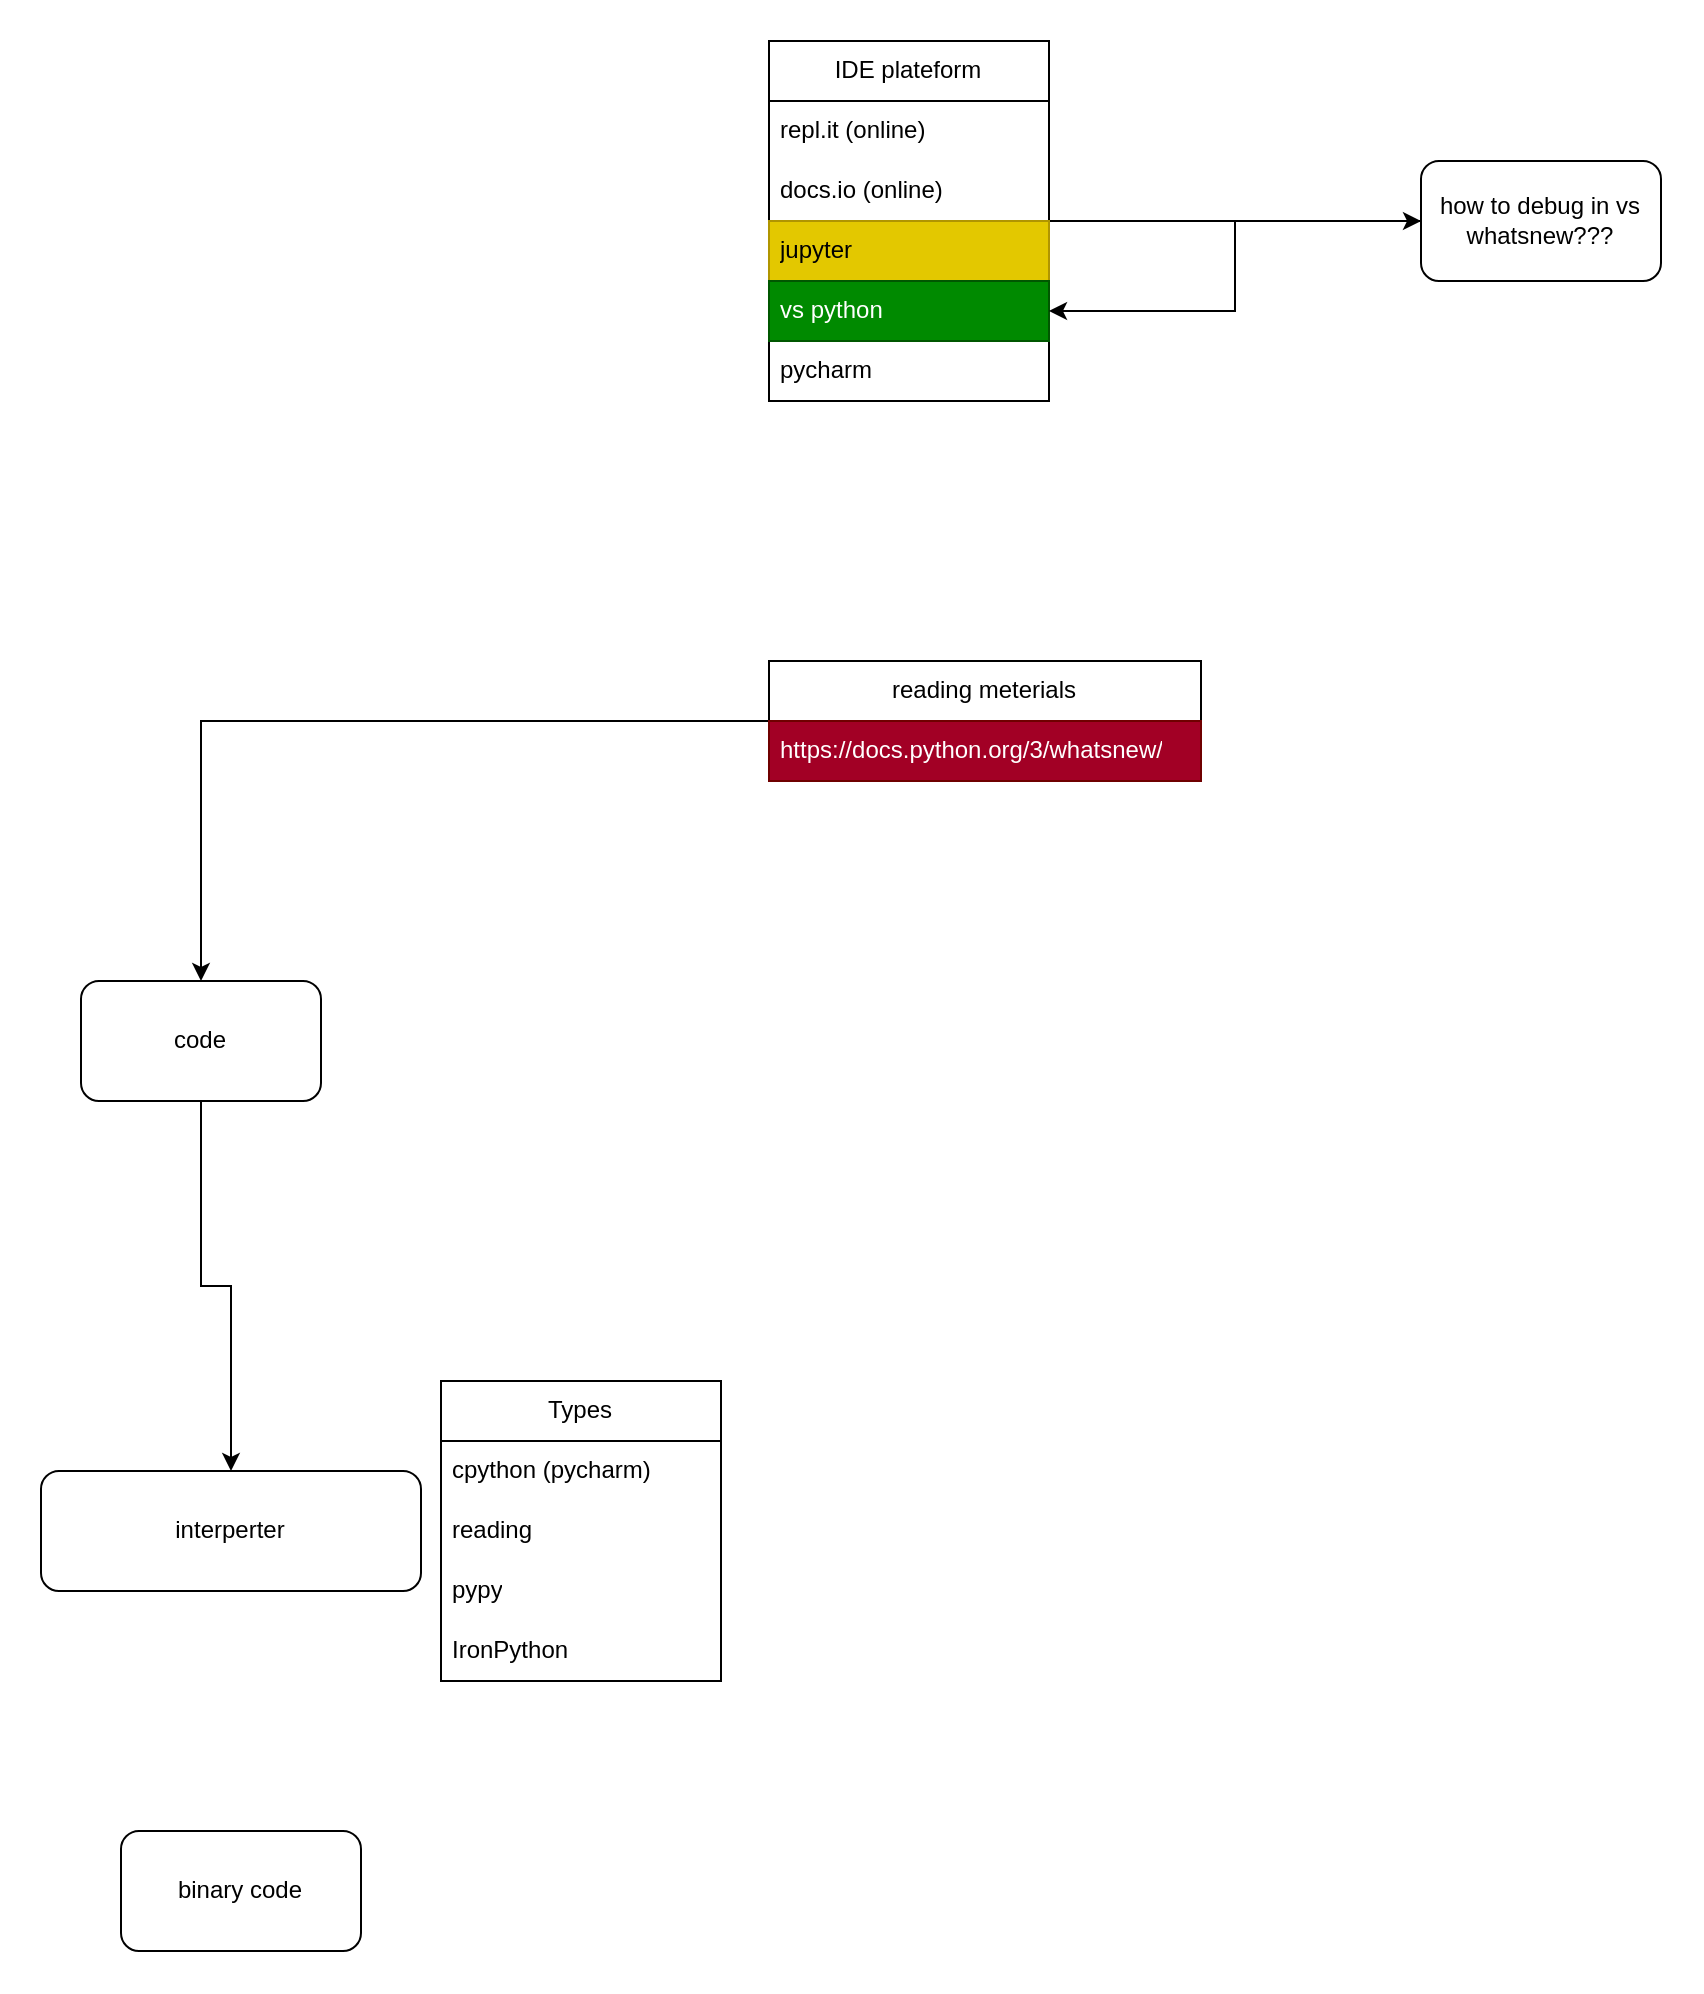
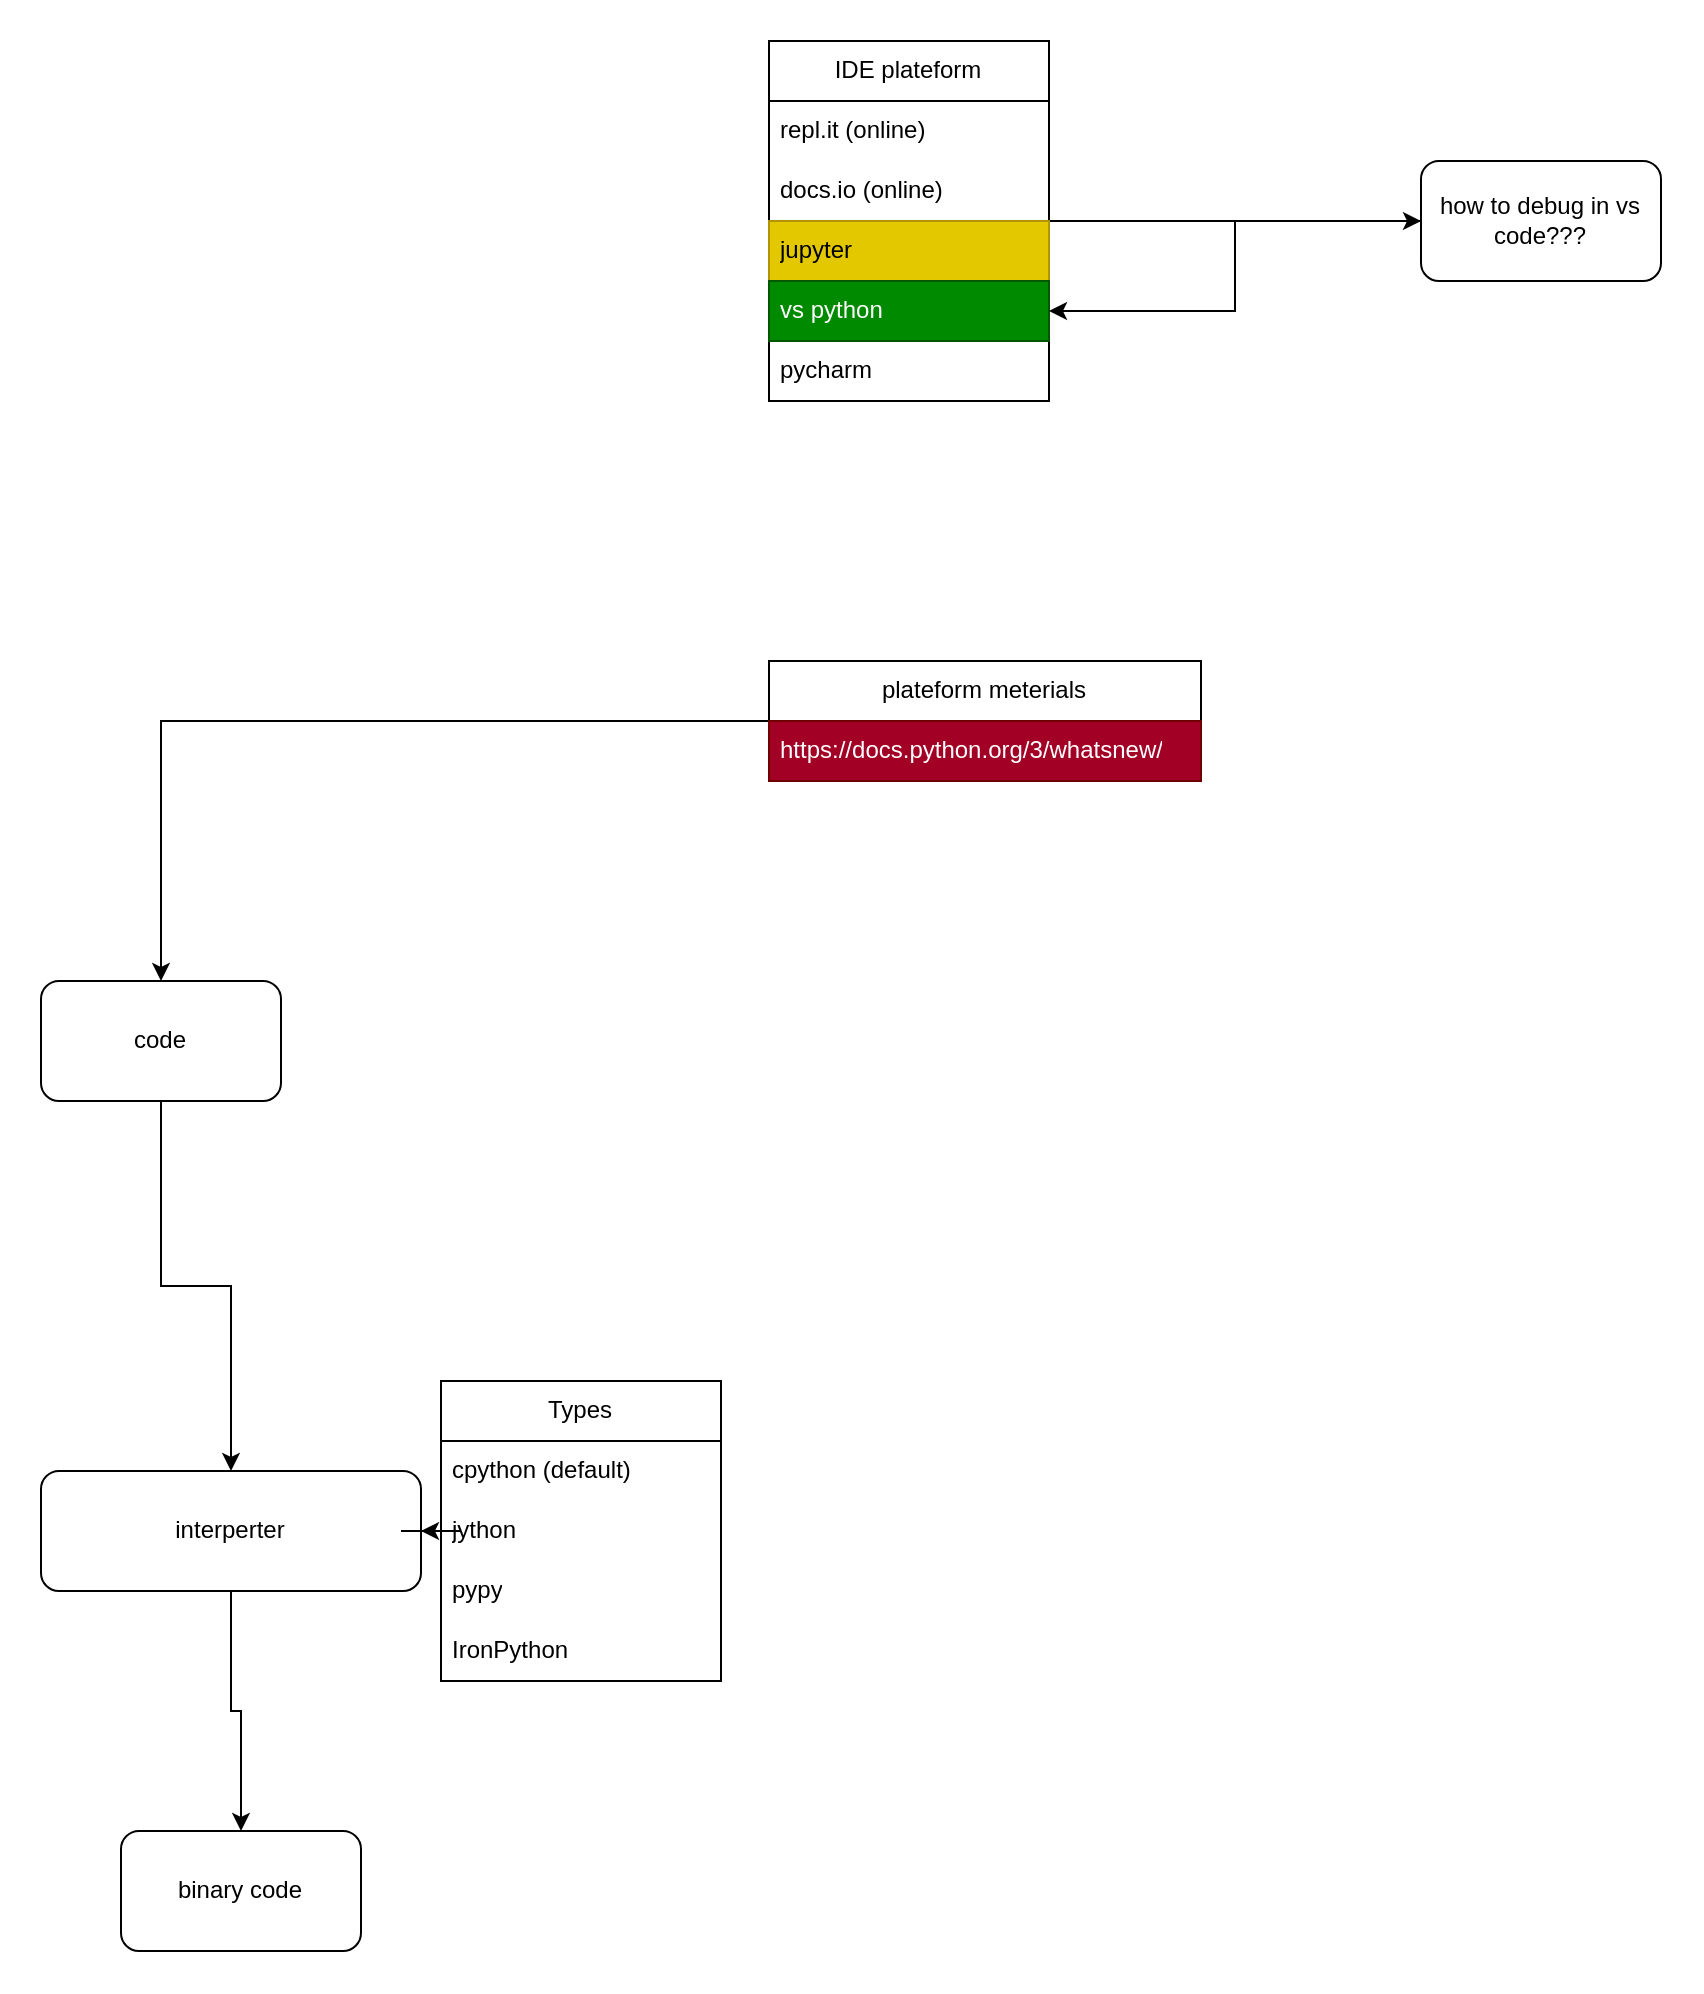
node "how to debug in vs whatsnew???": label "how to debug in vs whatsnew???" -> "how to debug in vs code???"
node "reading meterials": label "reading meterials" -> "plateform meterials"
node "code": moved (201, 1041) -> (161, 1041)
node "cpython (pycharm)": label "cpython (pycharm)" -> "cpython (default)"
edge "Types" -> "interperter": added
node "reading": label "reading" -> "jython"
edge "interperter" -> "binary code": added
